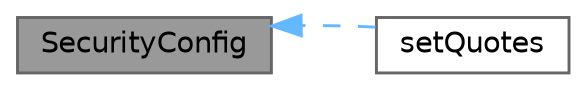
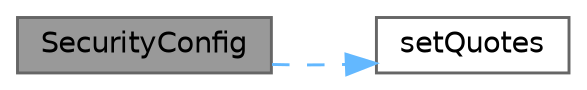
edge "setQuotes" -> "SecurityConfig": reversed
